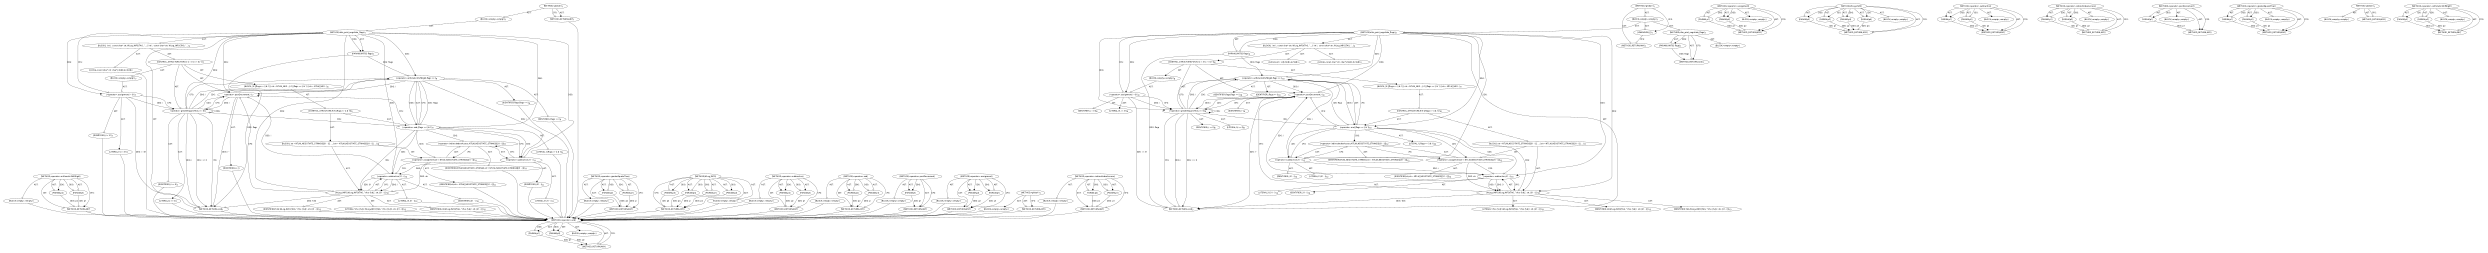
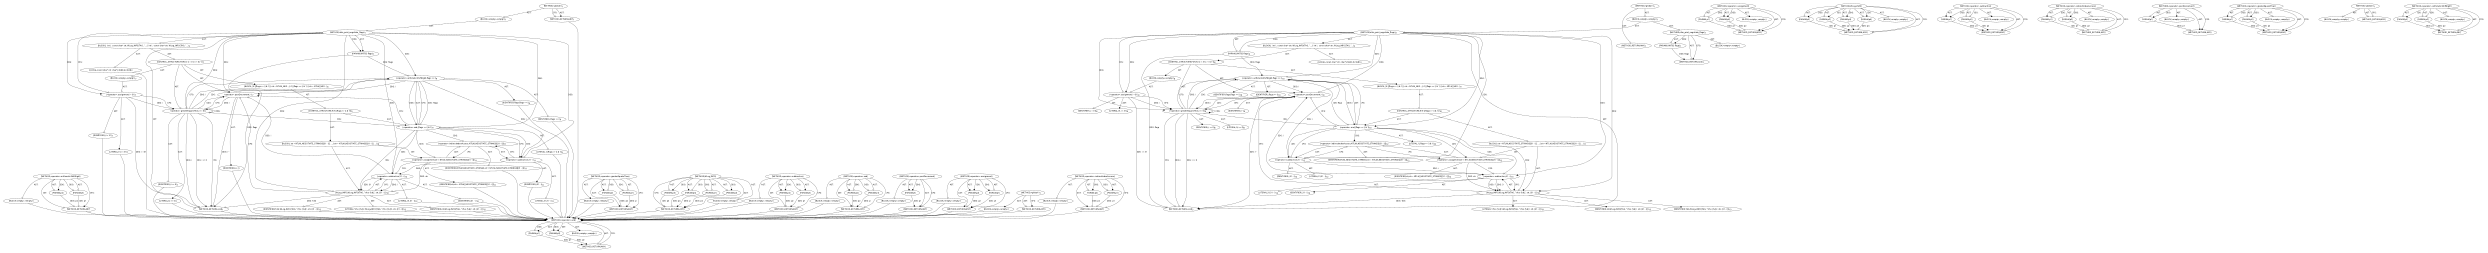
node "(UNKNOWN,),))": removed
node "<(LOCAL,int i: int)<SUB>4</SUB>>": removed
